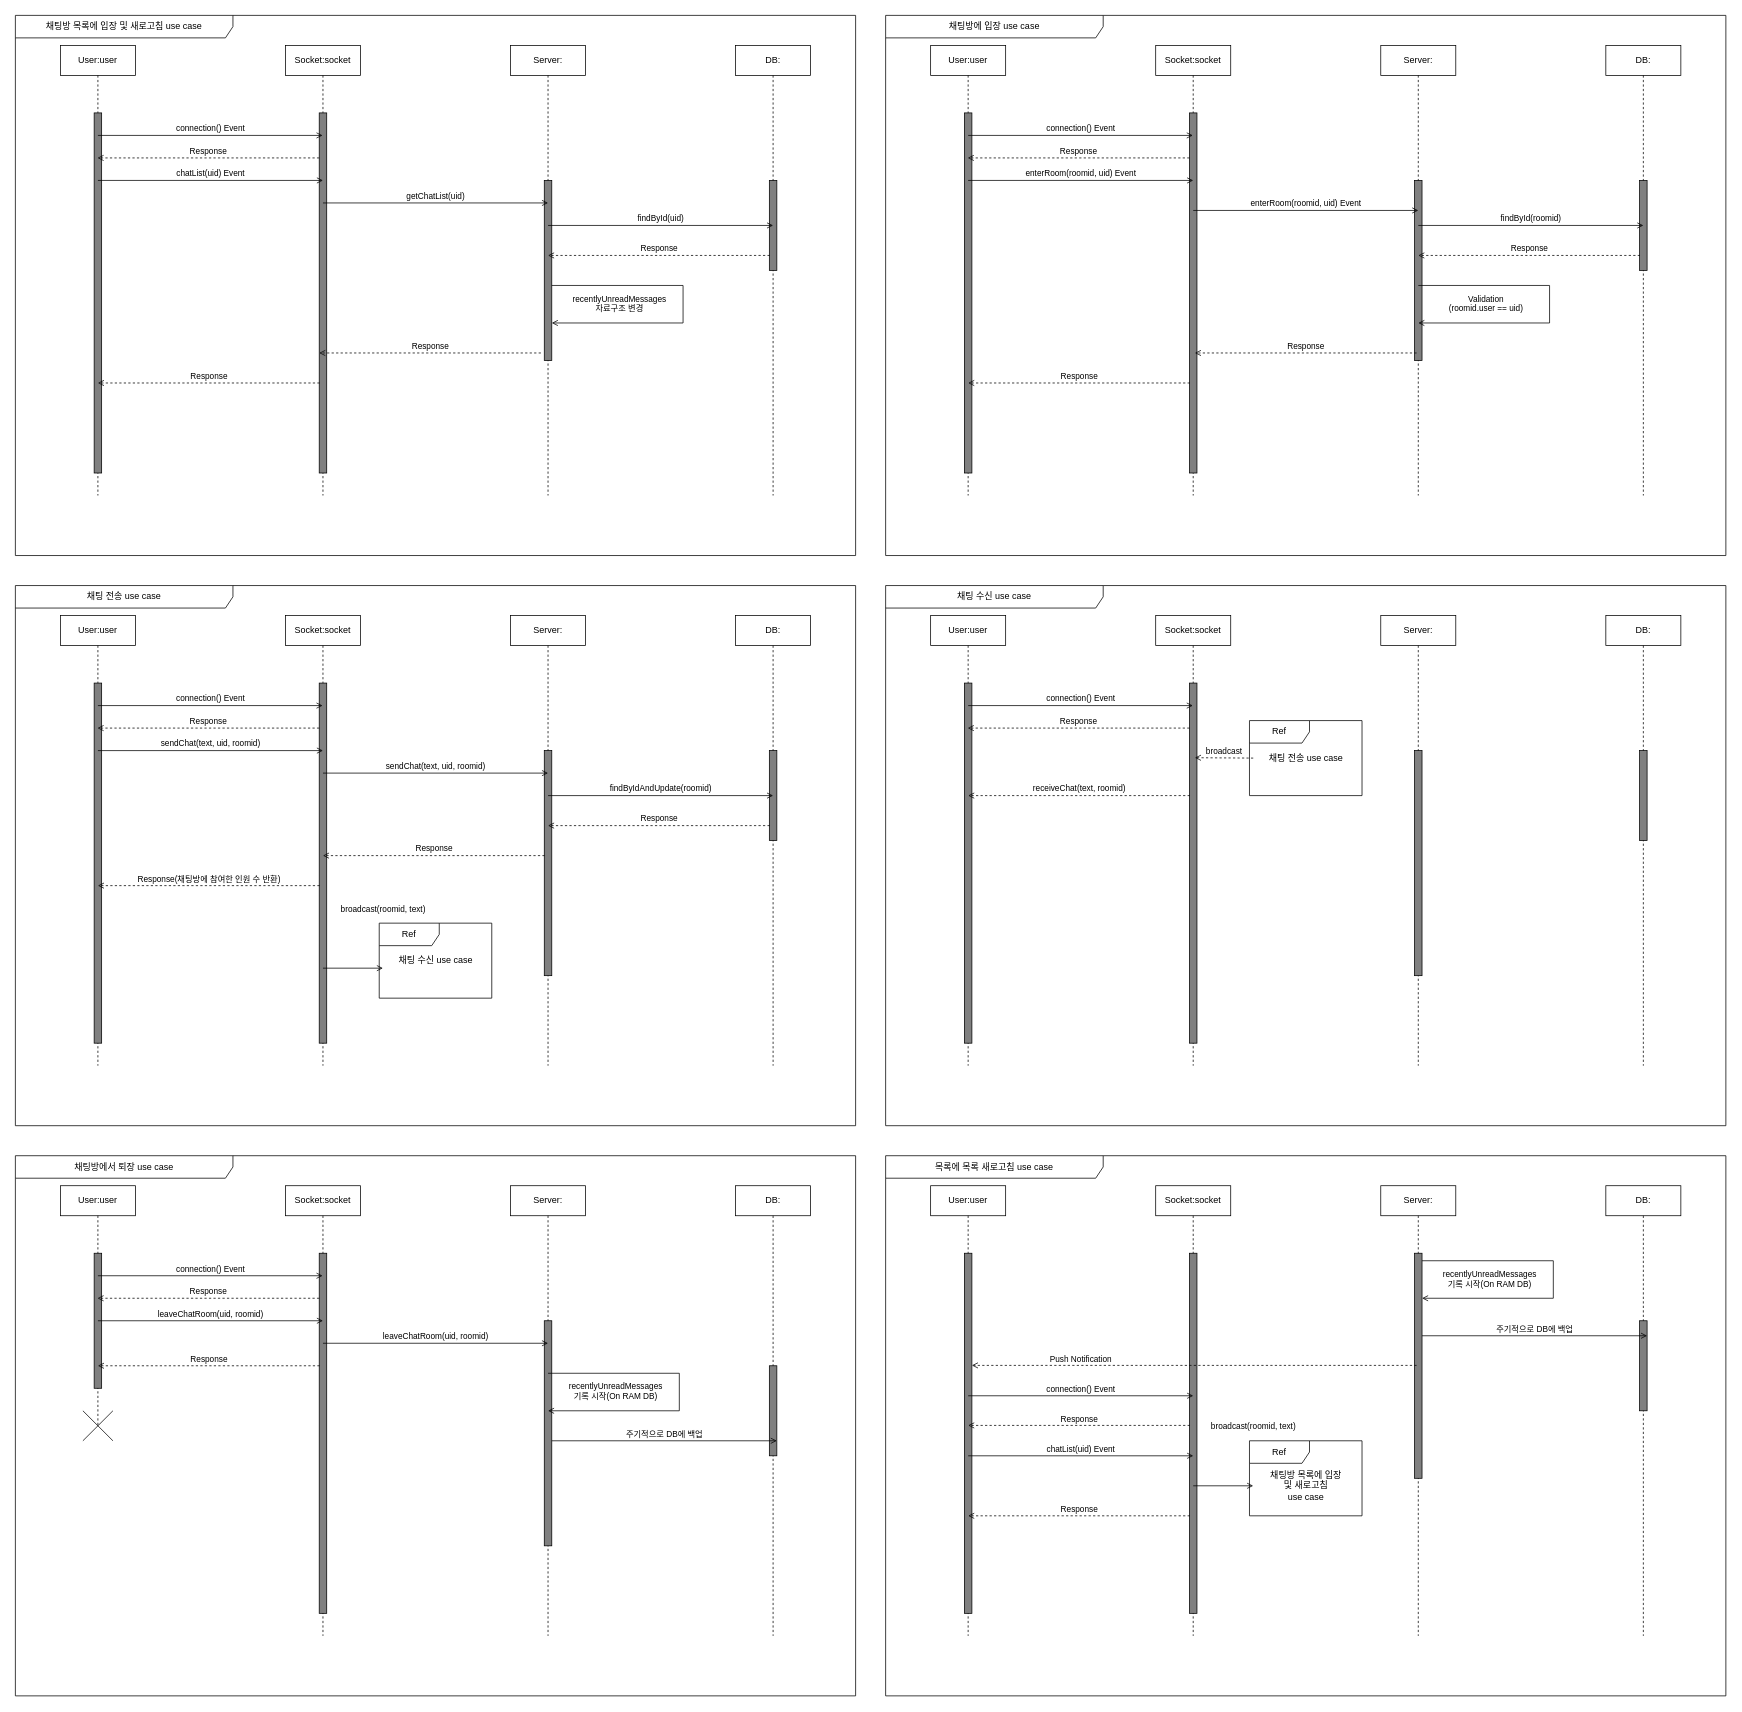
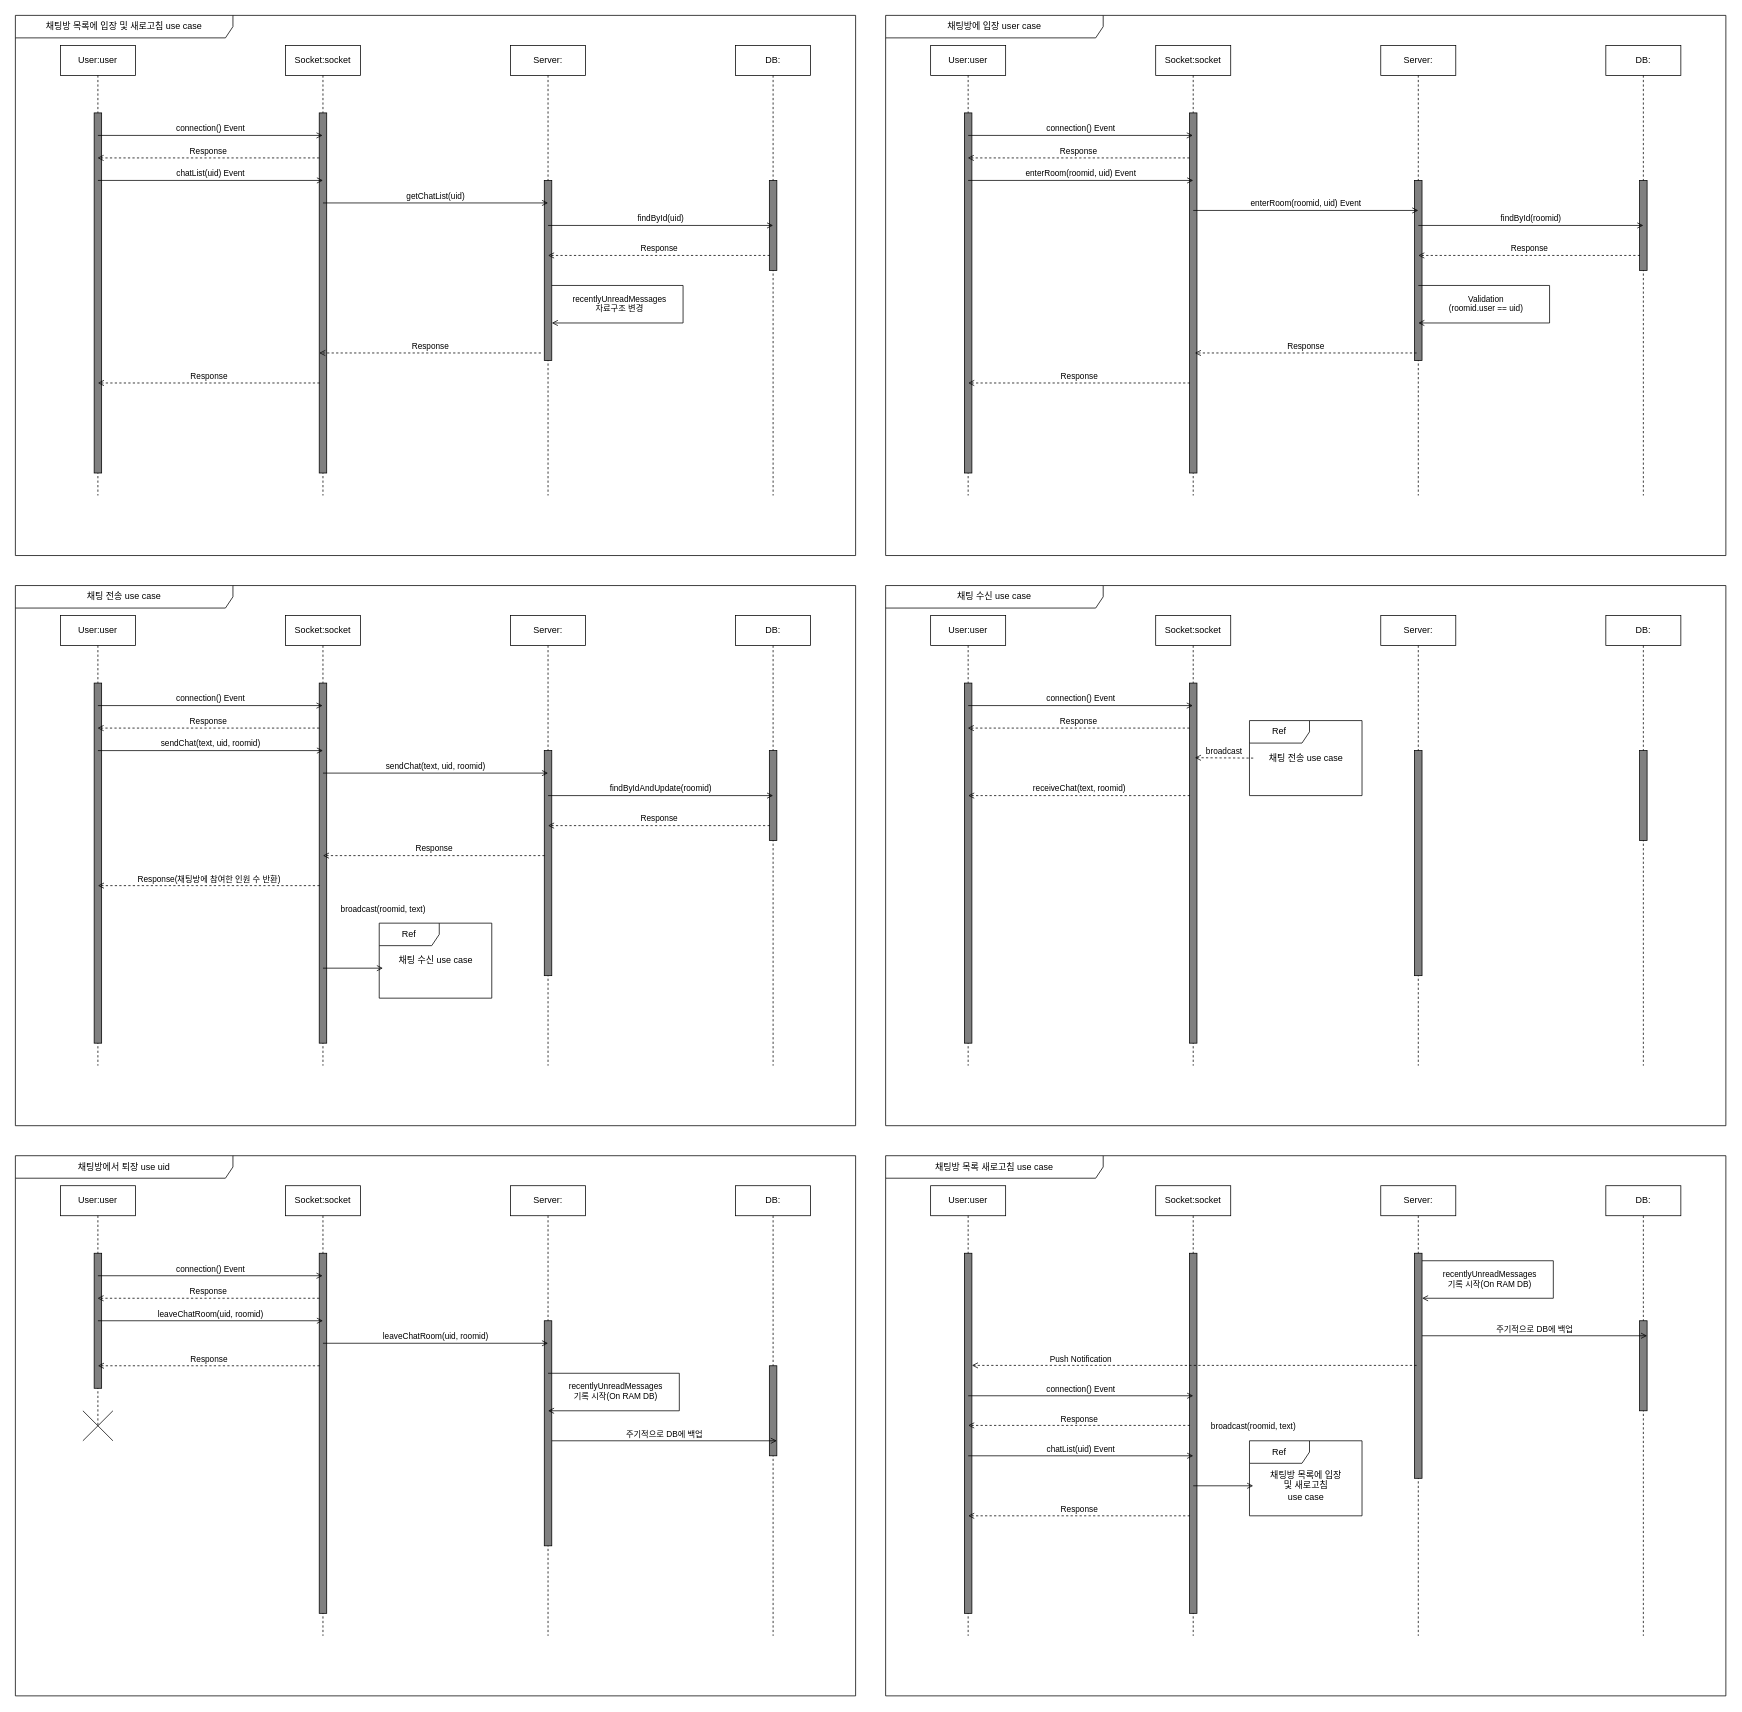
node "채팅방에 입장 use case": label "채팅방에 입장 use case" -> "채팅방에 입장 user case"
node "채팅방에서 퇴장 use case": label "채팅방에서 퇴장 use case" -> "채팅방에서 퇴장 use uid"
node "목록에 목록 새로고침 use case": label "목록에 목록 새로고침 use case" -> "채팅방 목록 새로고침 use case"
